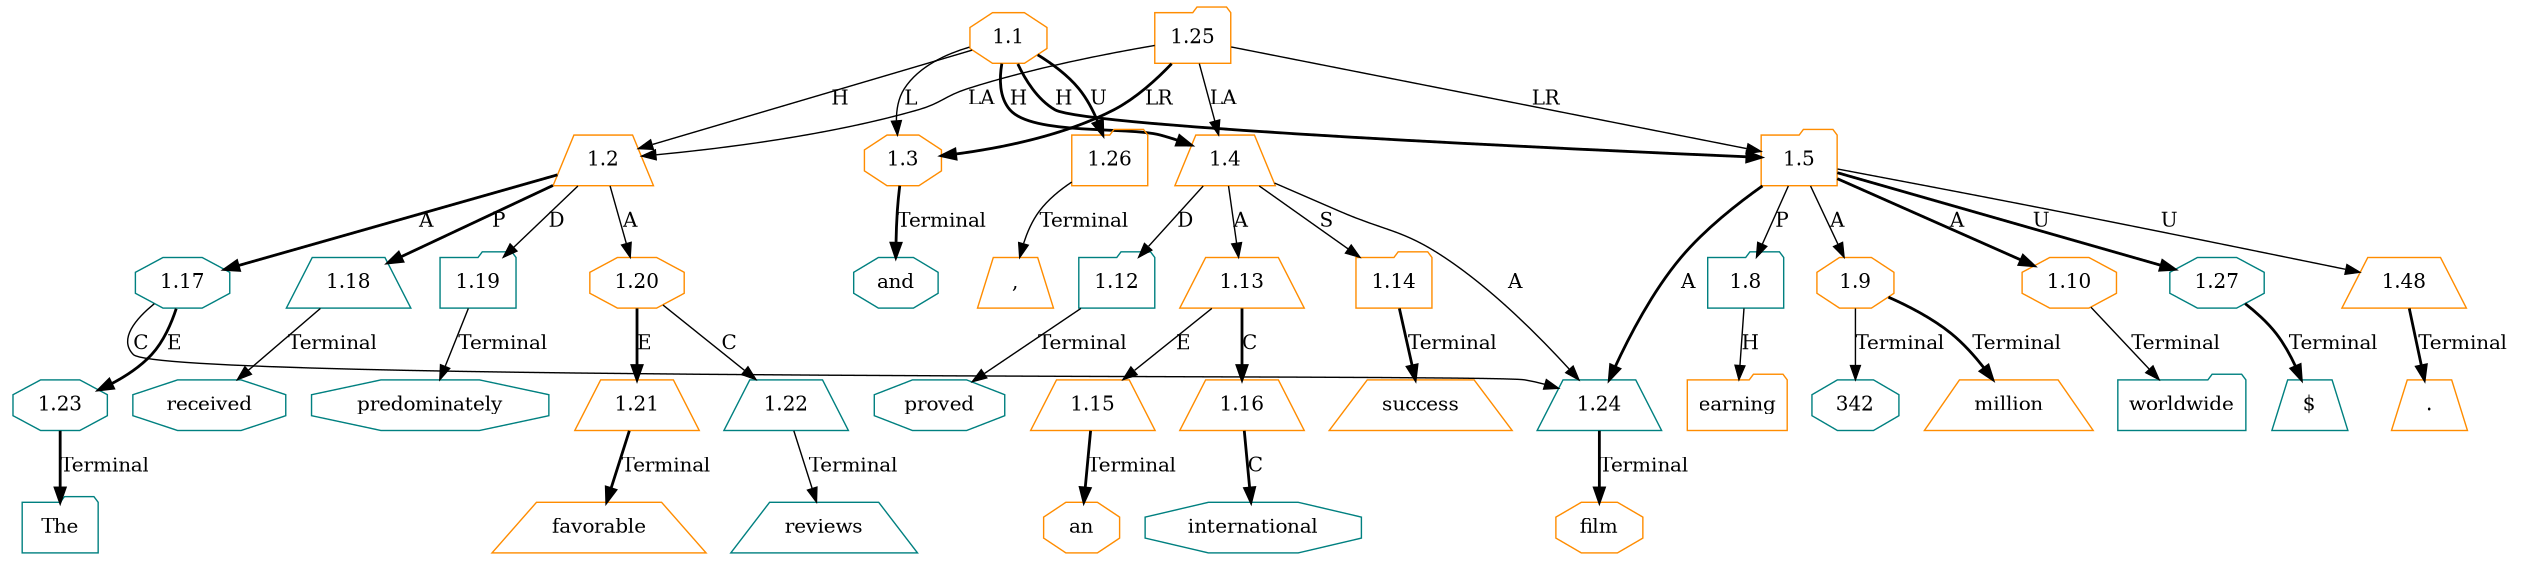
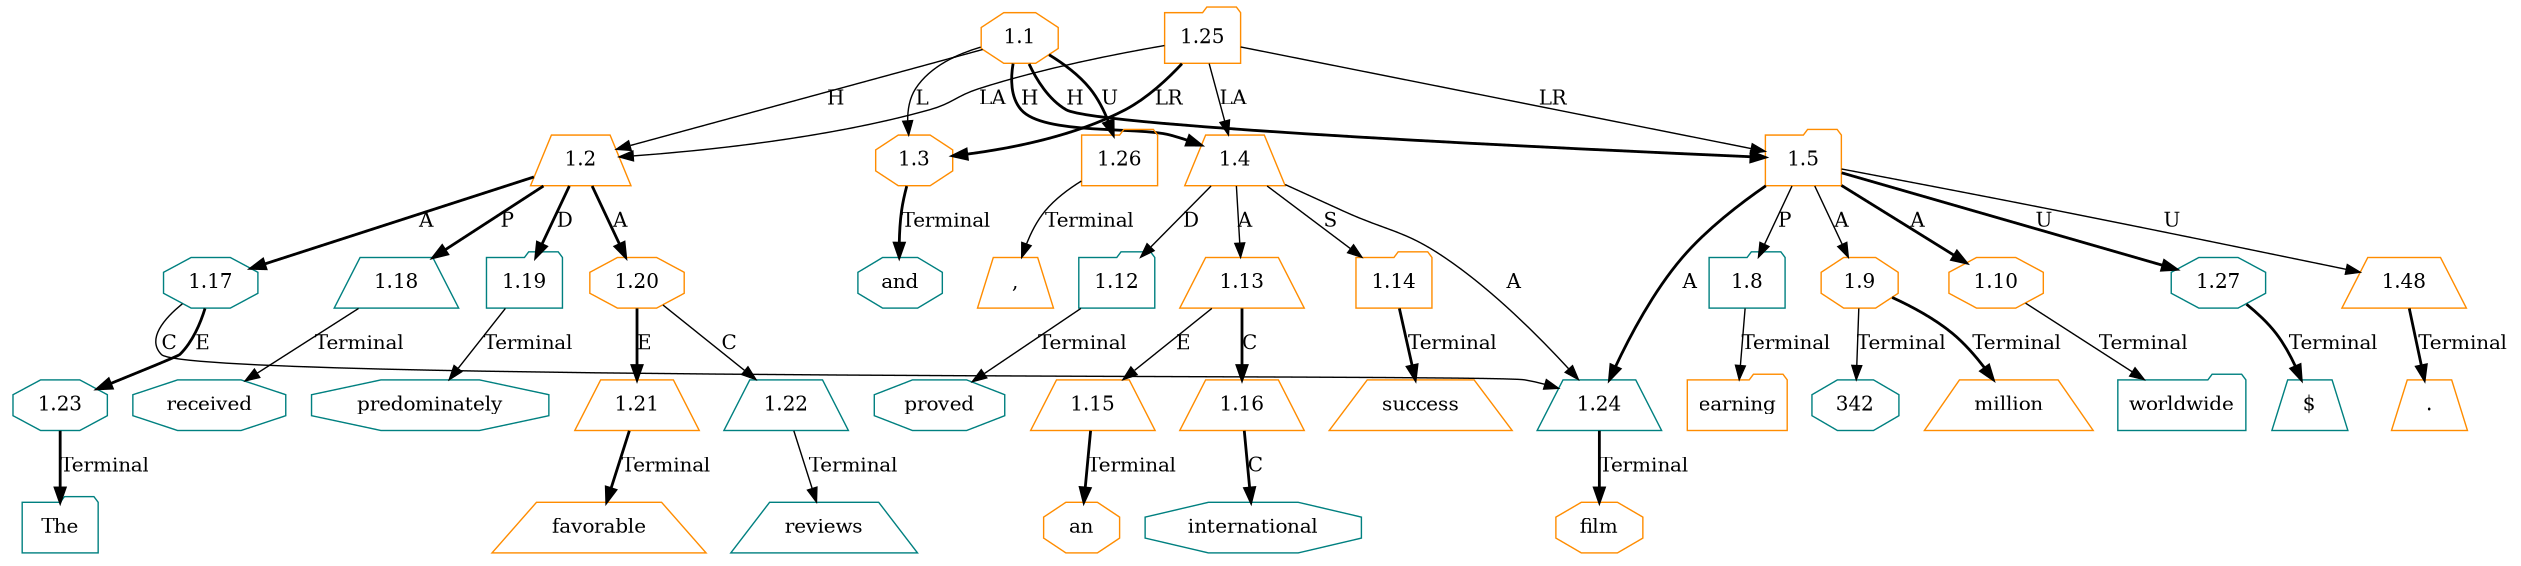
edge "1.2" -> "1.20": style solid -> bold
edge "1.2" -> "1.19": style solid -> bold
edge "1.8" -> "earning": label "H" -> "Terminal"
